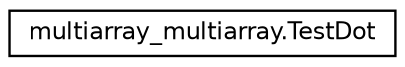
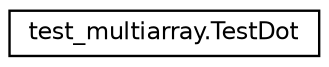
node "multiarray_multiarray.TestDot": label "multiarray_multiarray.TestDot" -> "test_multiarray.TestDot"
